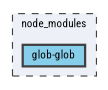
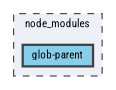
node "glob-glob": label "glob-glob" -> "glob-parent"
